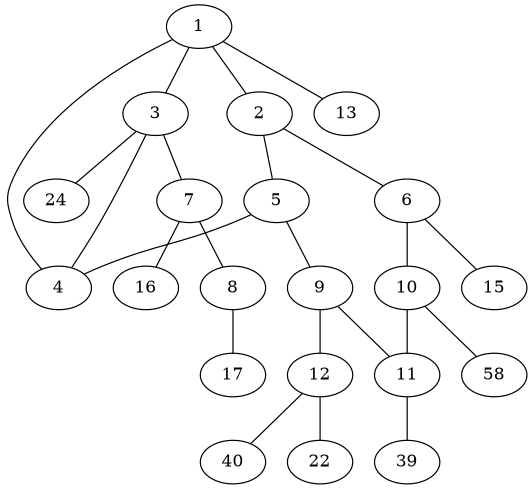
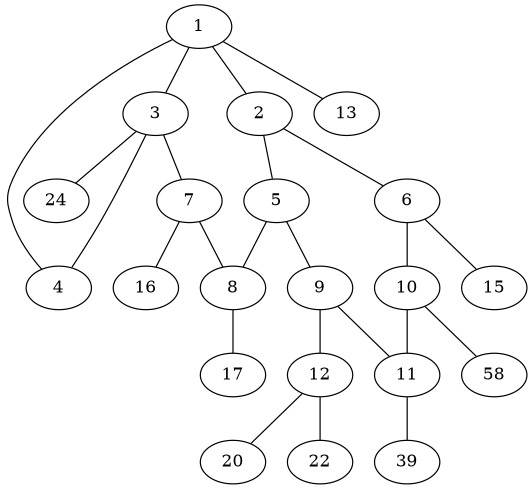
edge "5" -- "4": now "5" -- "8"
node "40": label "40" -> "20"
